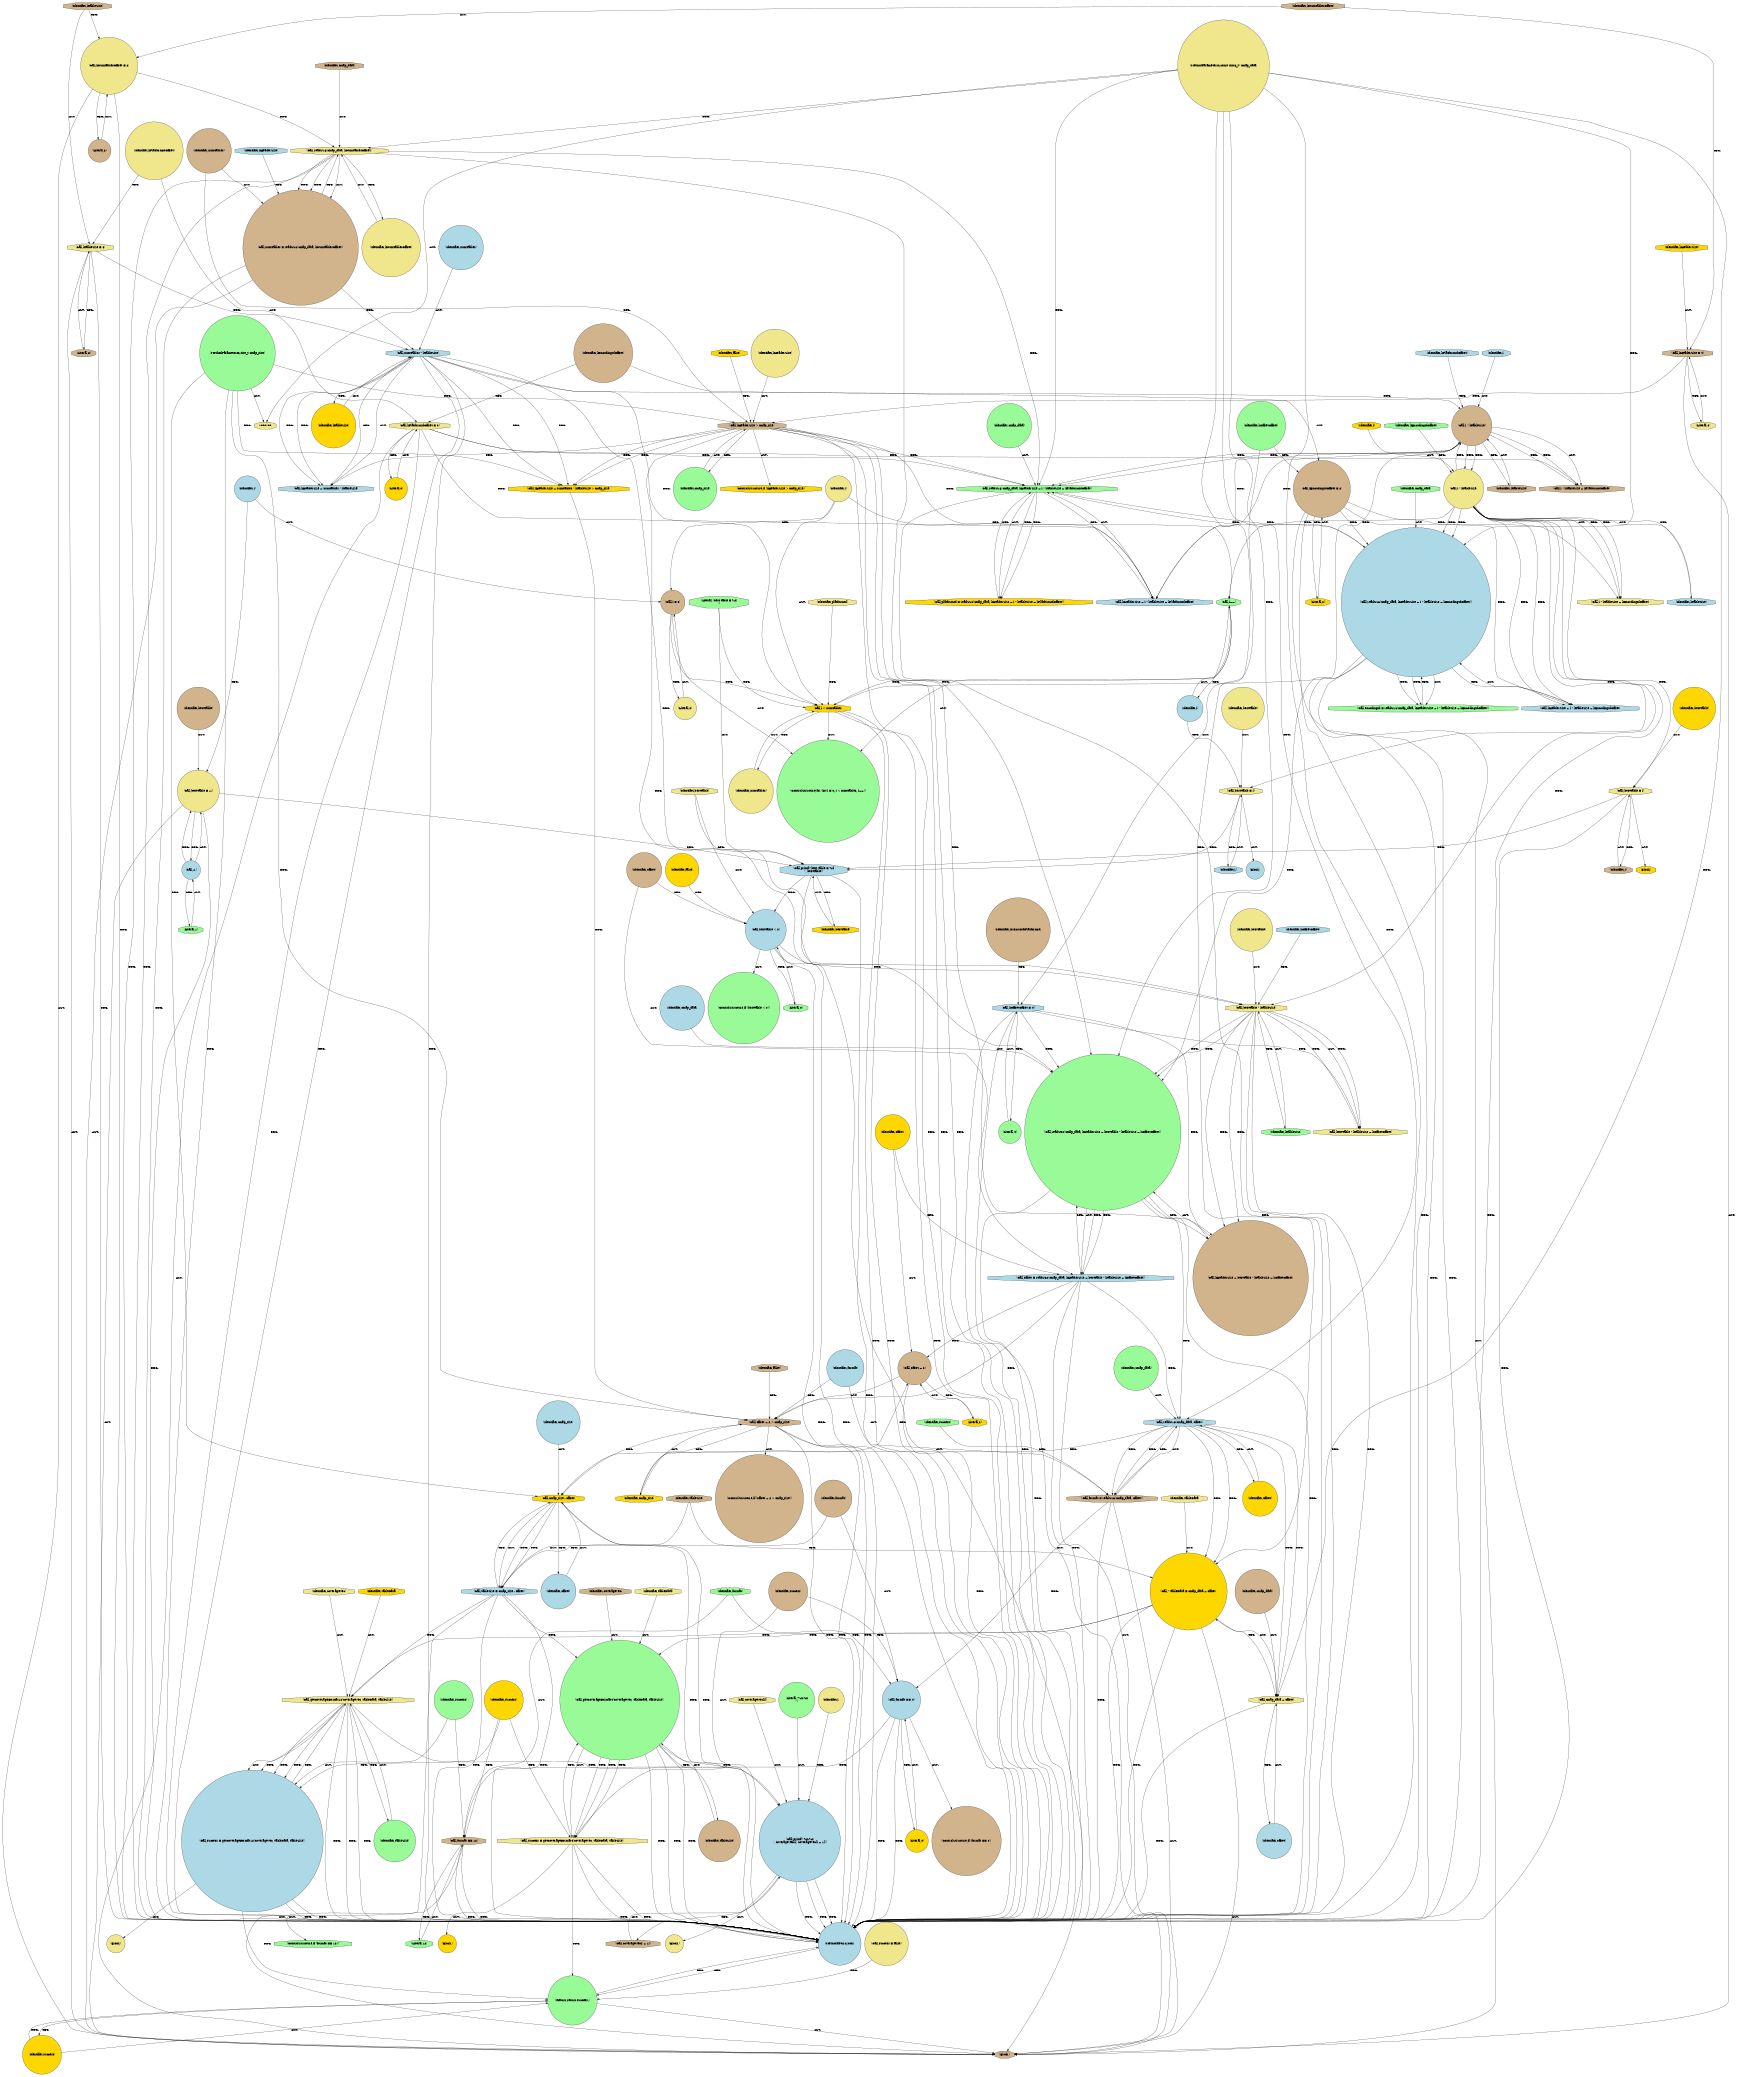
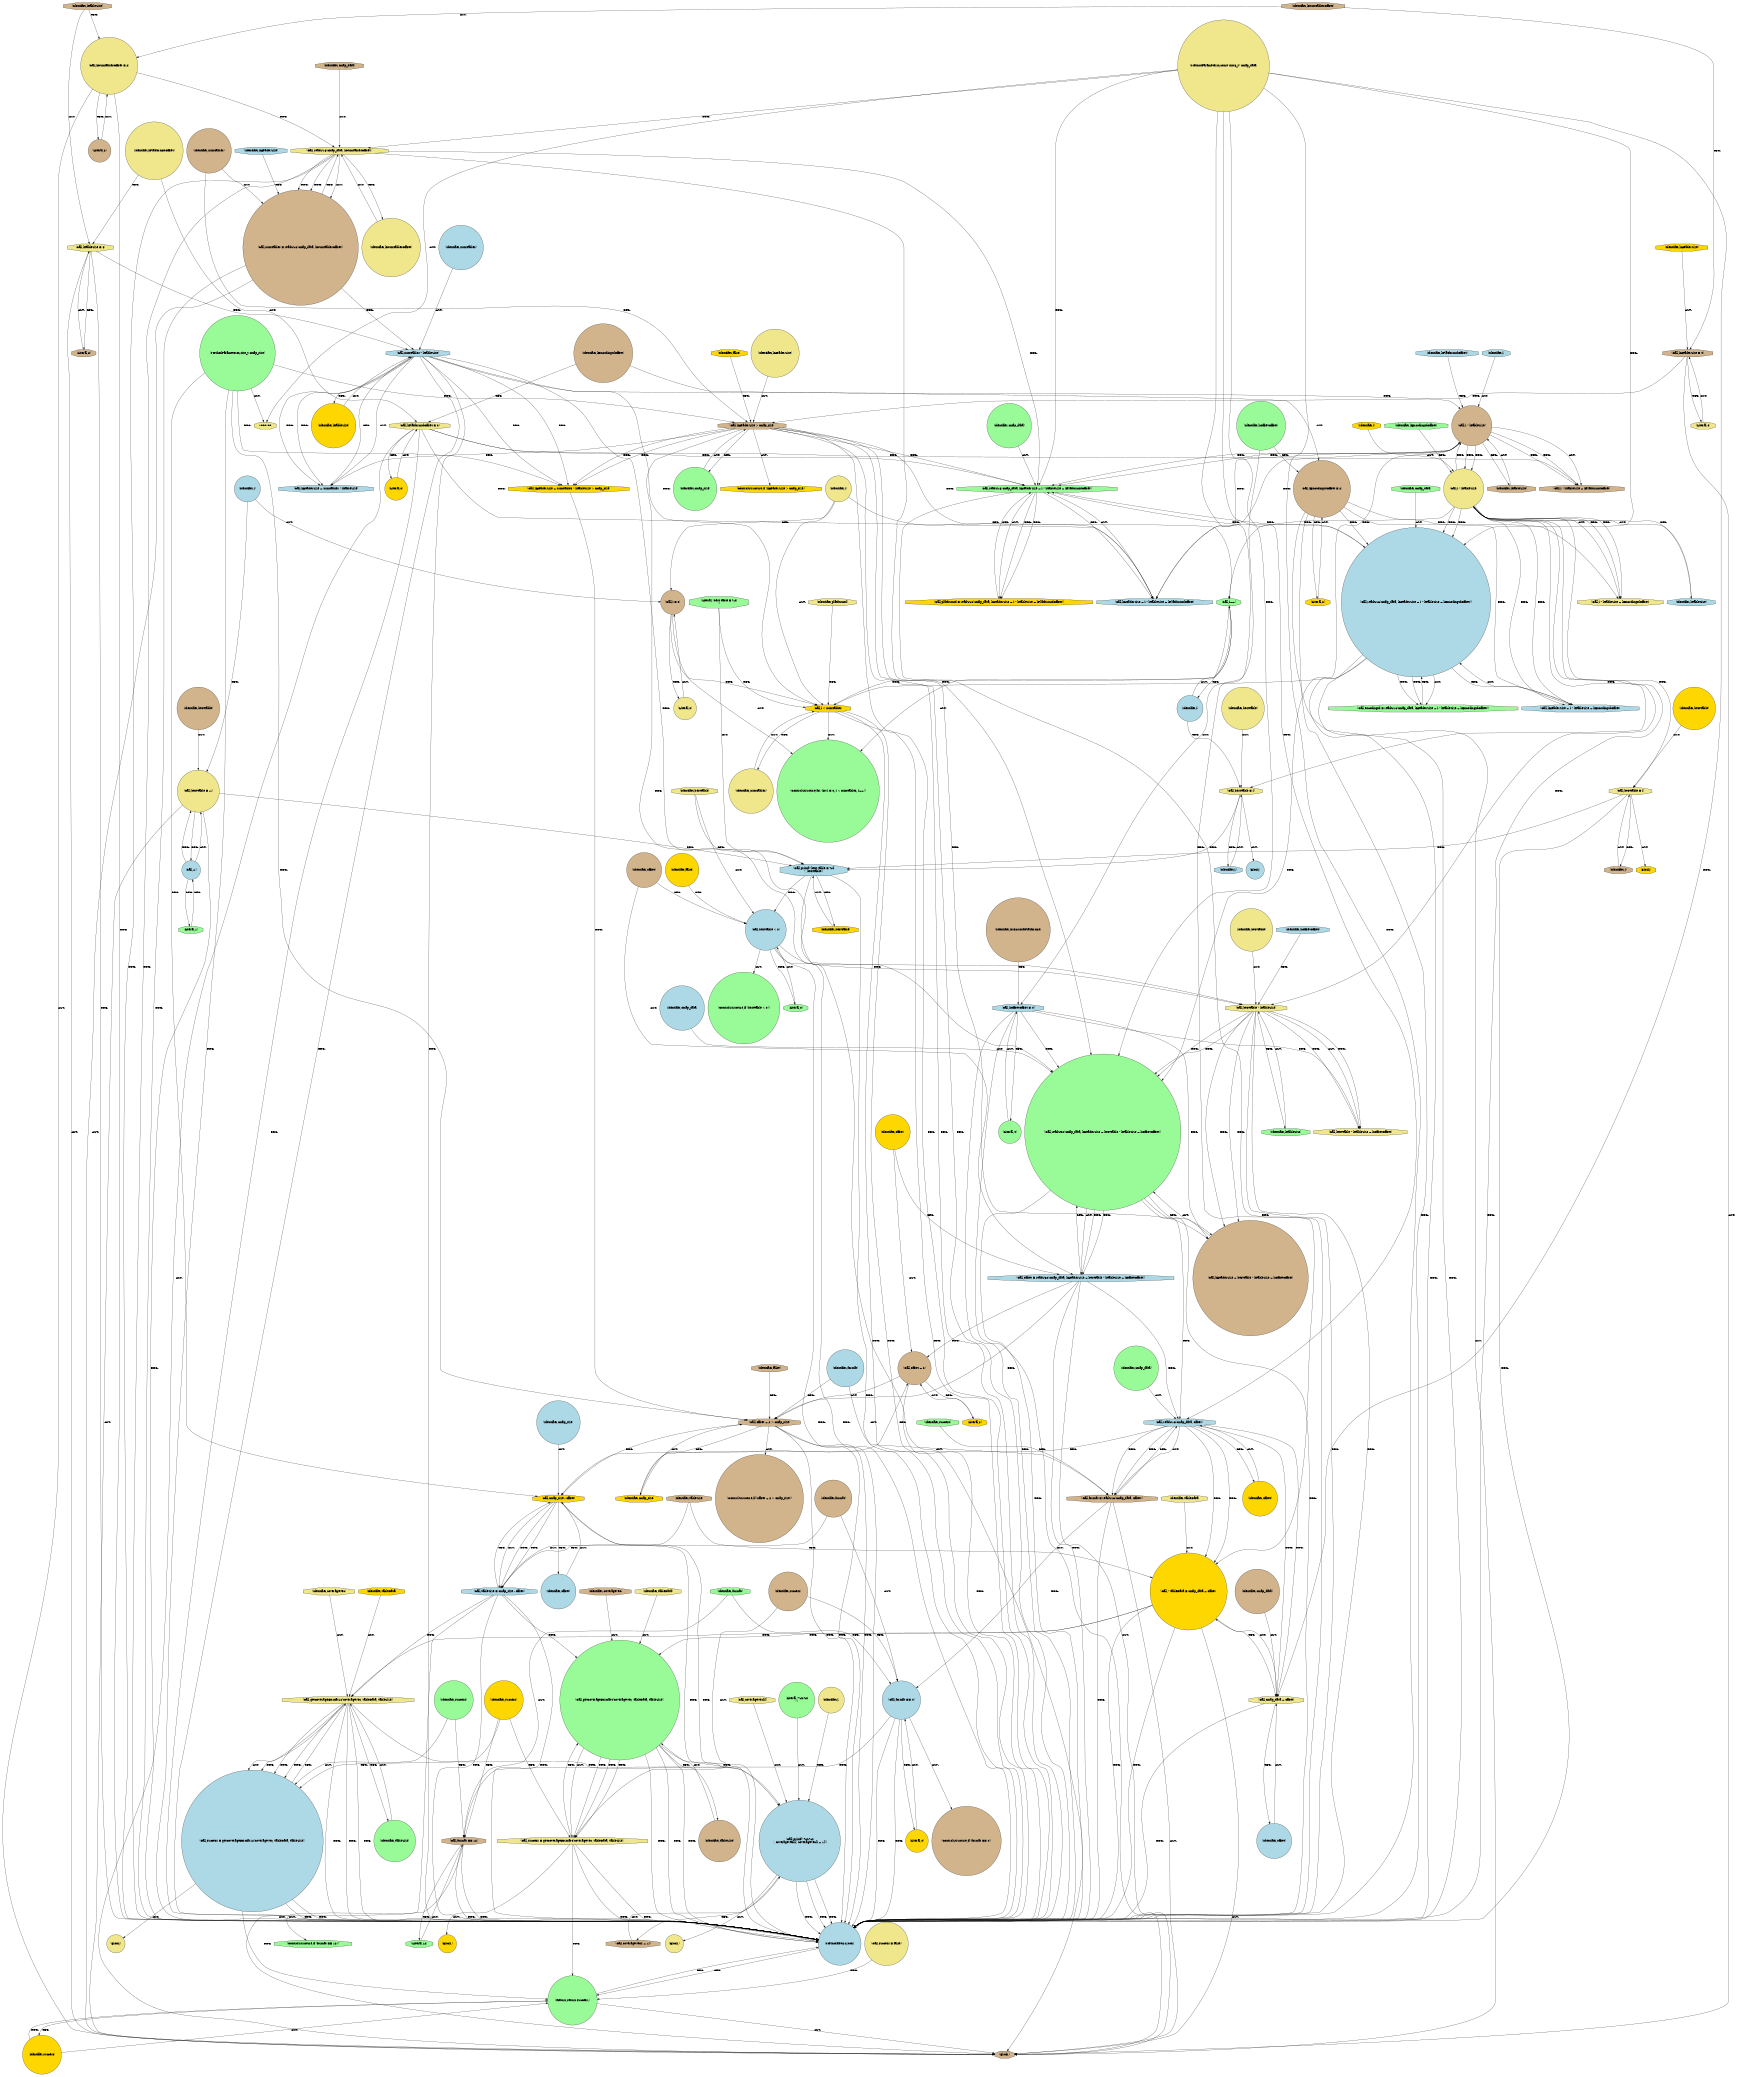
edge "(Literal,1)" -> "(Call,-1)": label "AST: " -> "CFG: "
